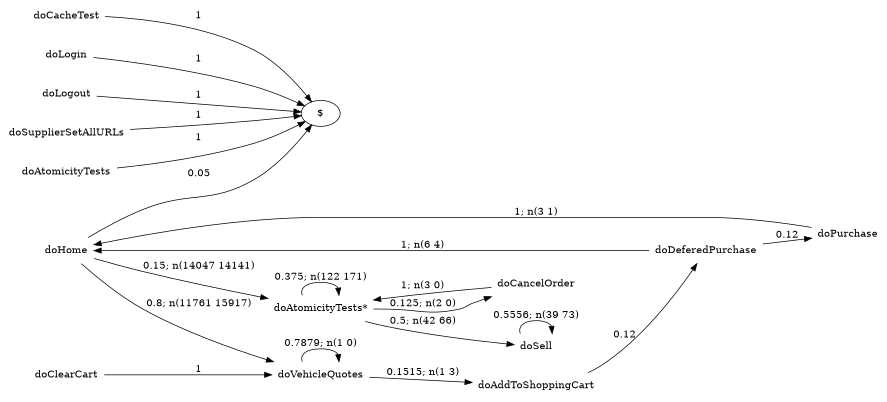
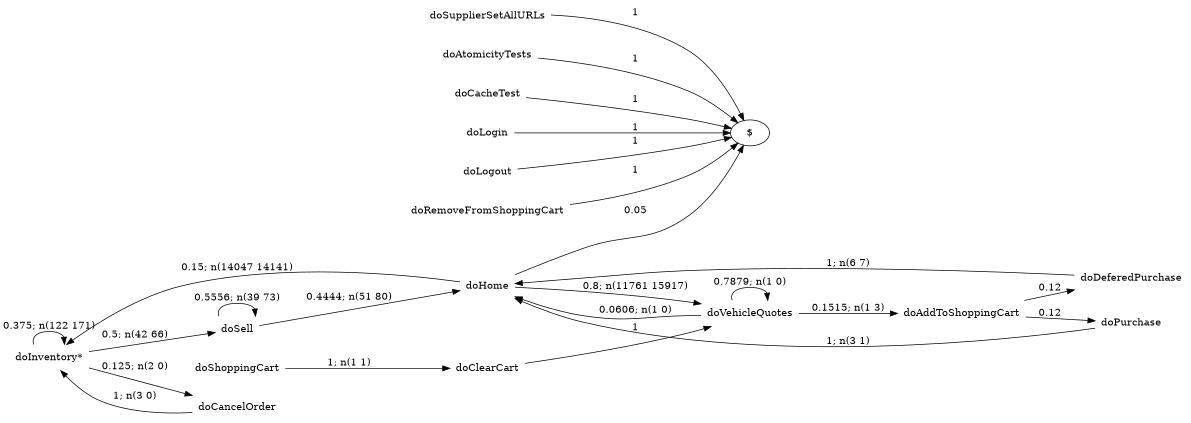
node "doRemoveFromShoppingCart": added
edge "doDeferedPurchase" -> "doPurchase": now "doAddToShoppingCart" -> "doPurchase"
edge "doDeferedPurchase" -> "doHome": label "1; n(6 4)" -> "1; n(6 7)"
node "doAtomicityTests*": label "doAtomicityTests*" -> "doInventory*"
edge "doSell" -> "doHome": added, label "0.4444; n(51 80)"
edge "doVehicleQuotes" -> "doHome": added, label "0.0606; n(1 0)"
node "doShoppingCart": added
